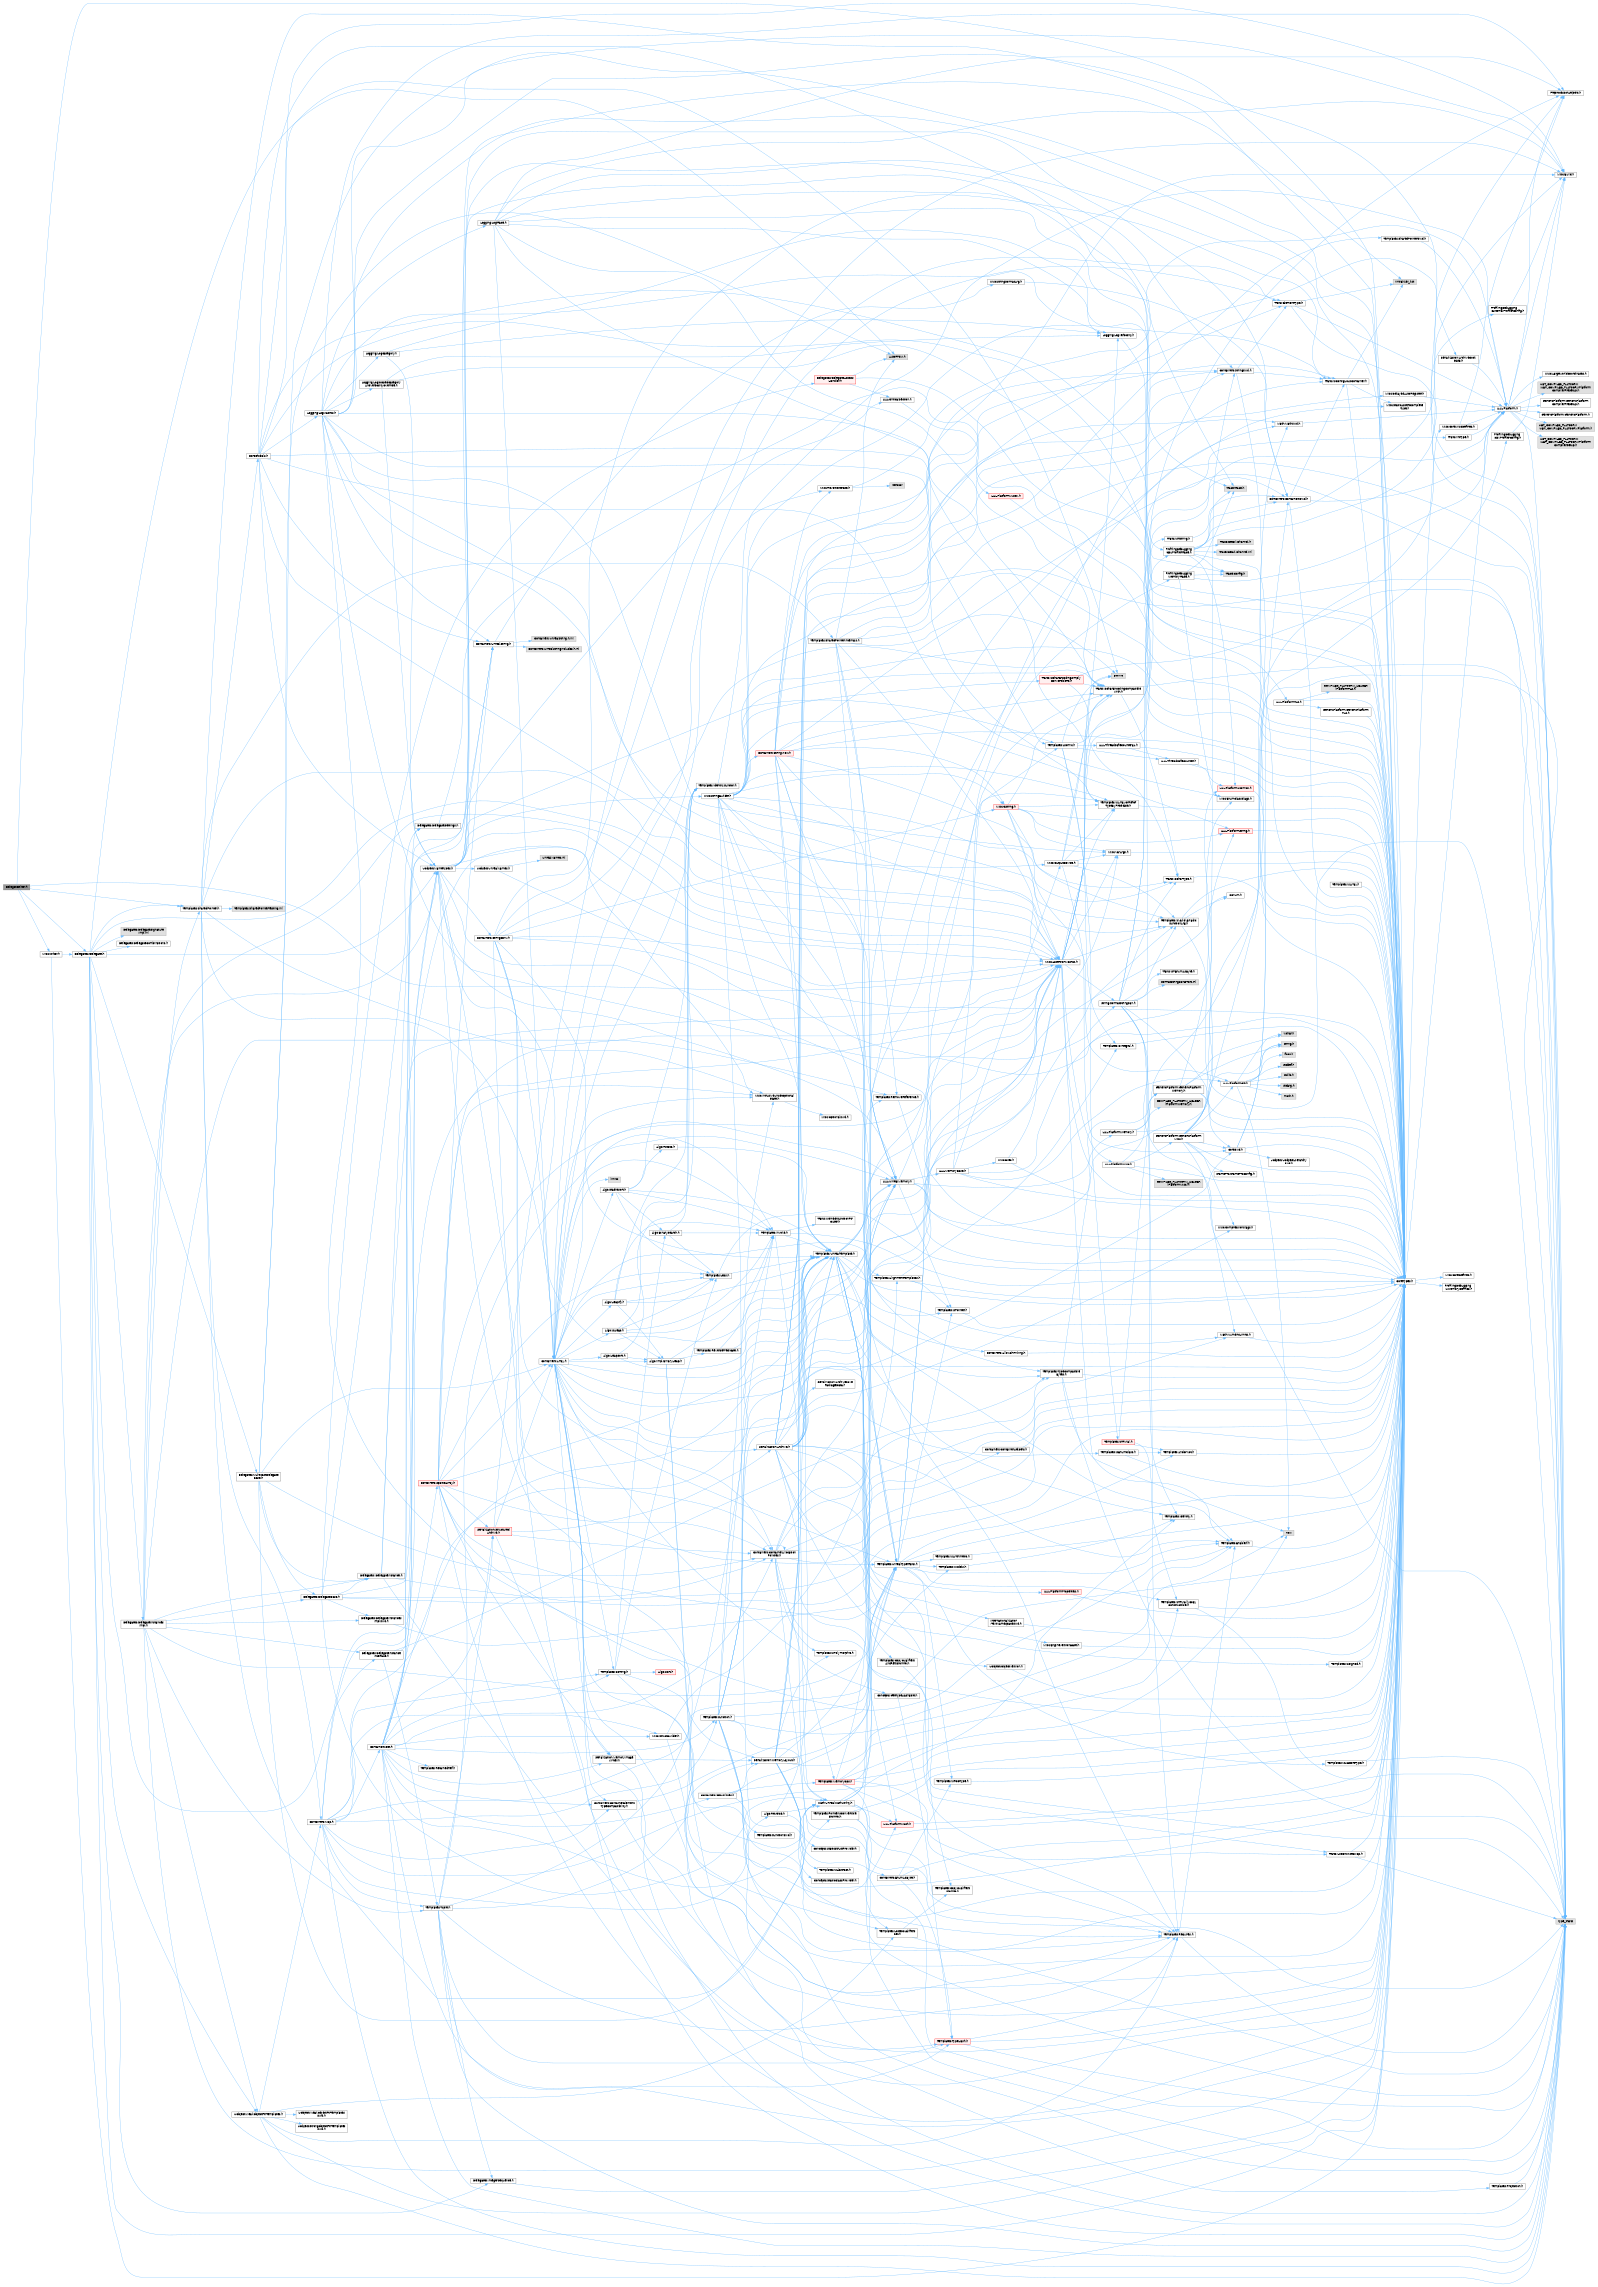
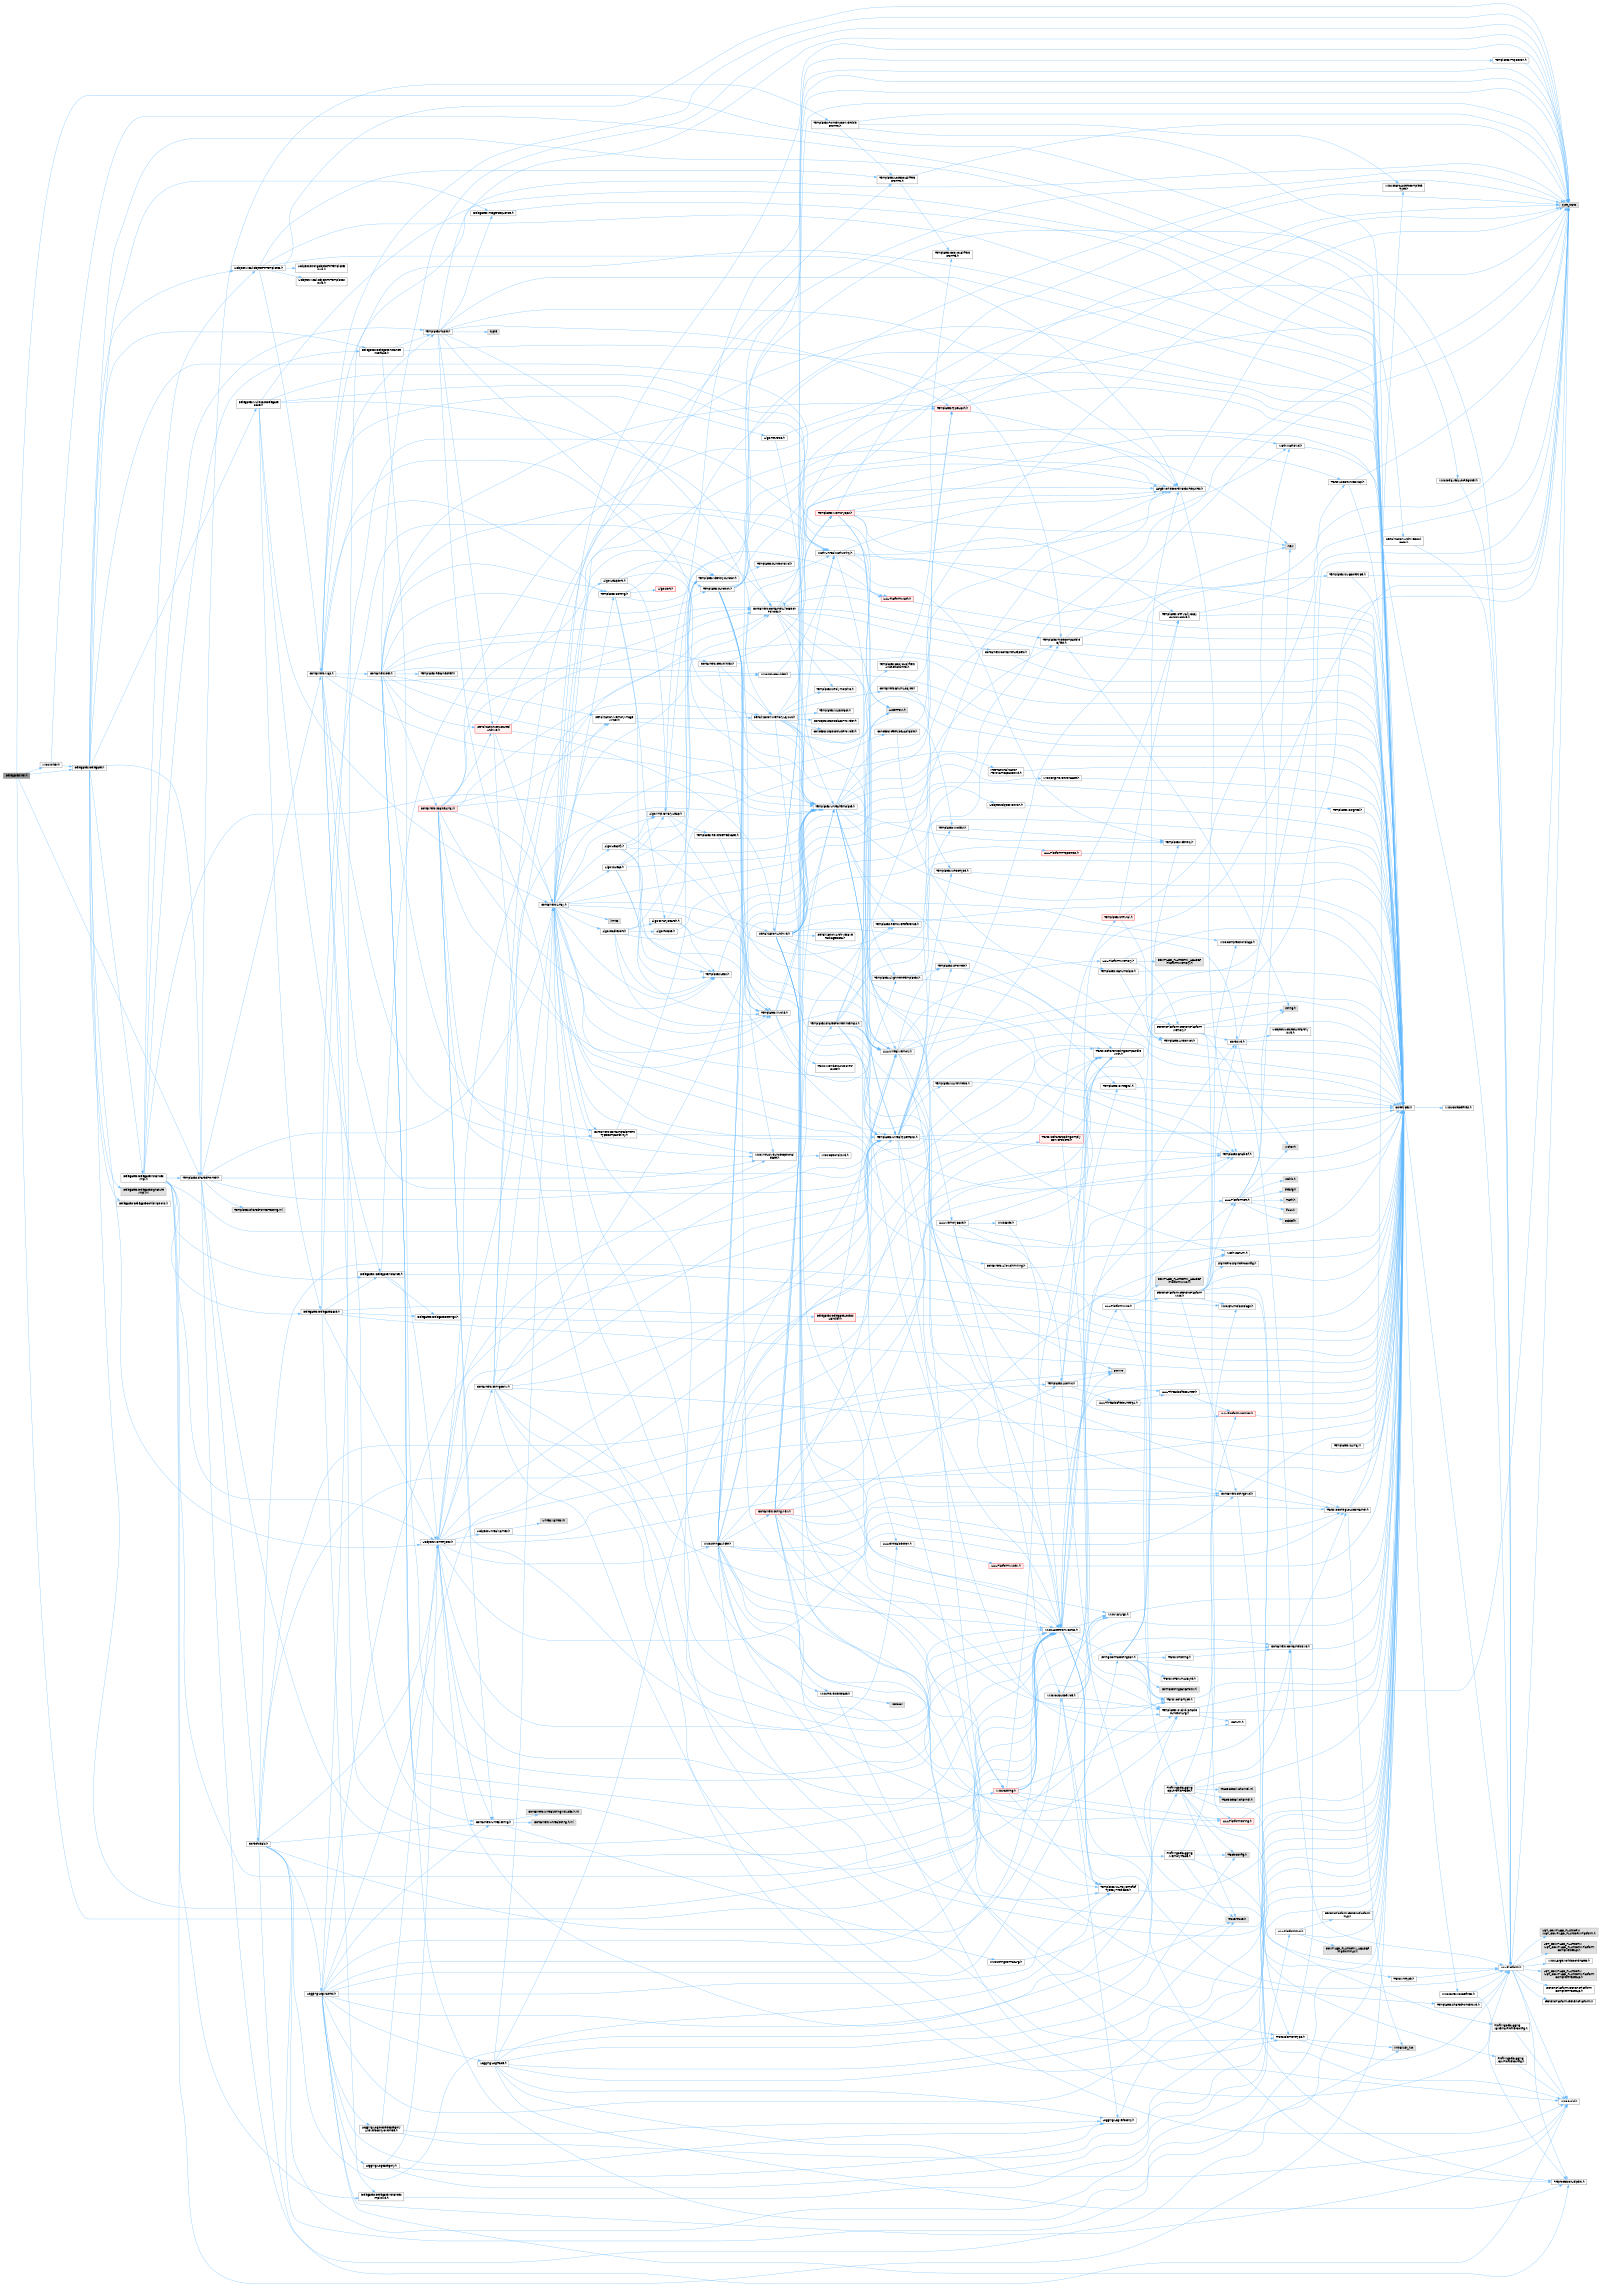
node "tuple": added
node "ProfilingDebugging /UMemoryDefines.h": removed
node "Math/NumericLimits.h": label "Math/NumericLimits.h" -> "Math/IsEnum.h"
edge "Algo/Reverse.h" -> "Math/UnrealMathUtility.h": now "Misc/StructBuilder.h" -> "Math/UnrealMathUtility.h"
node "Templates/LosesQualifiers Set.h": label "Templates/LosesQualifiers Set.h" -> "Templates/LosesQualifiers FromTo.h"
node "Templates/Requires.h": label "Templates/Requires.h" -> "LargeWorldCoordinates/Requires.h"
